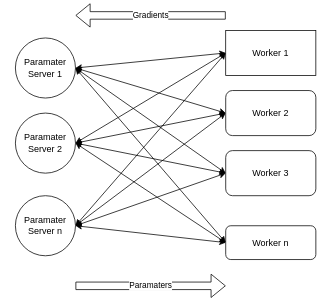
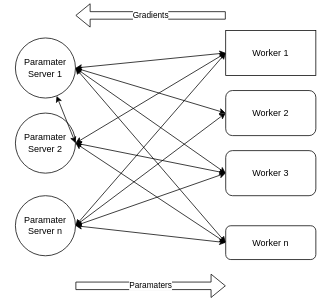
edge "Worker 2" -- "Paramater Server 2": now "Paramater Server 1" -- "Paramater Server 2"
